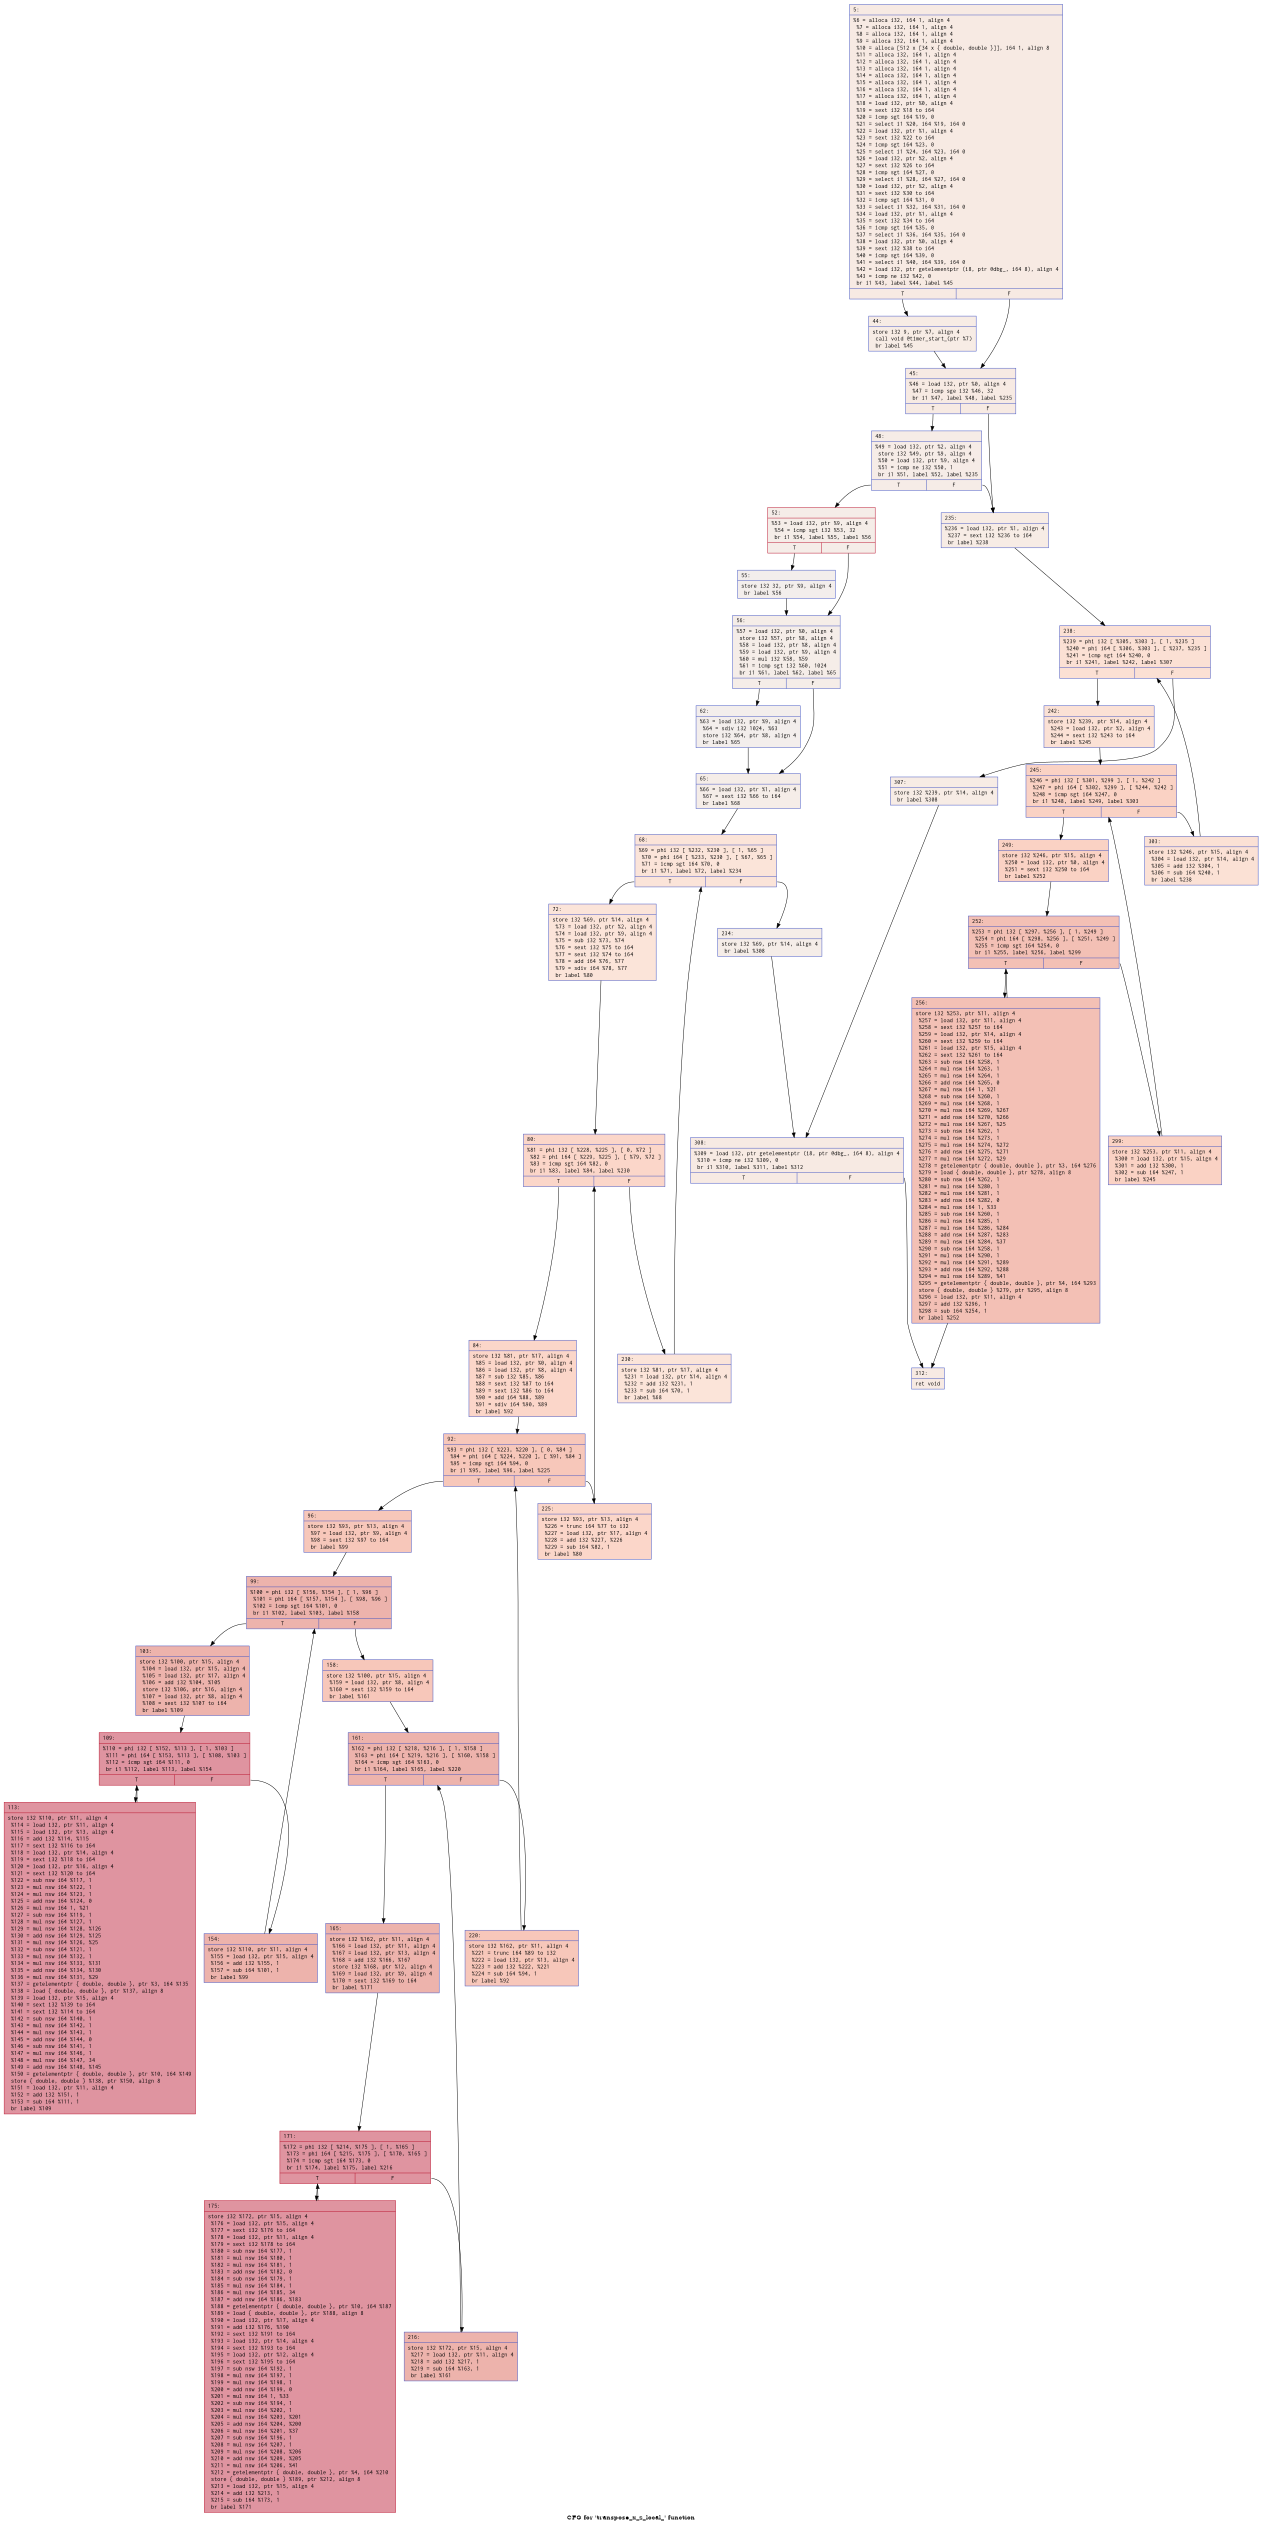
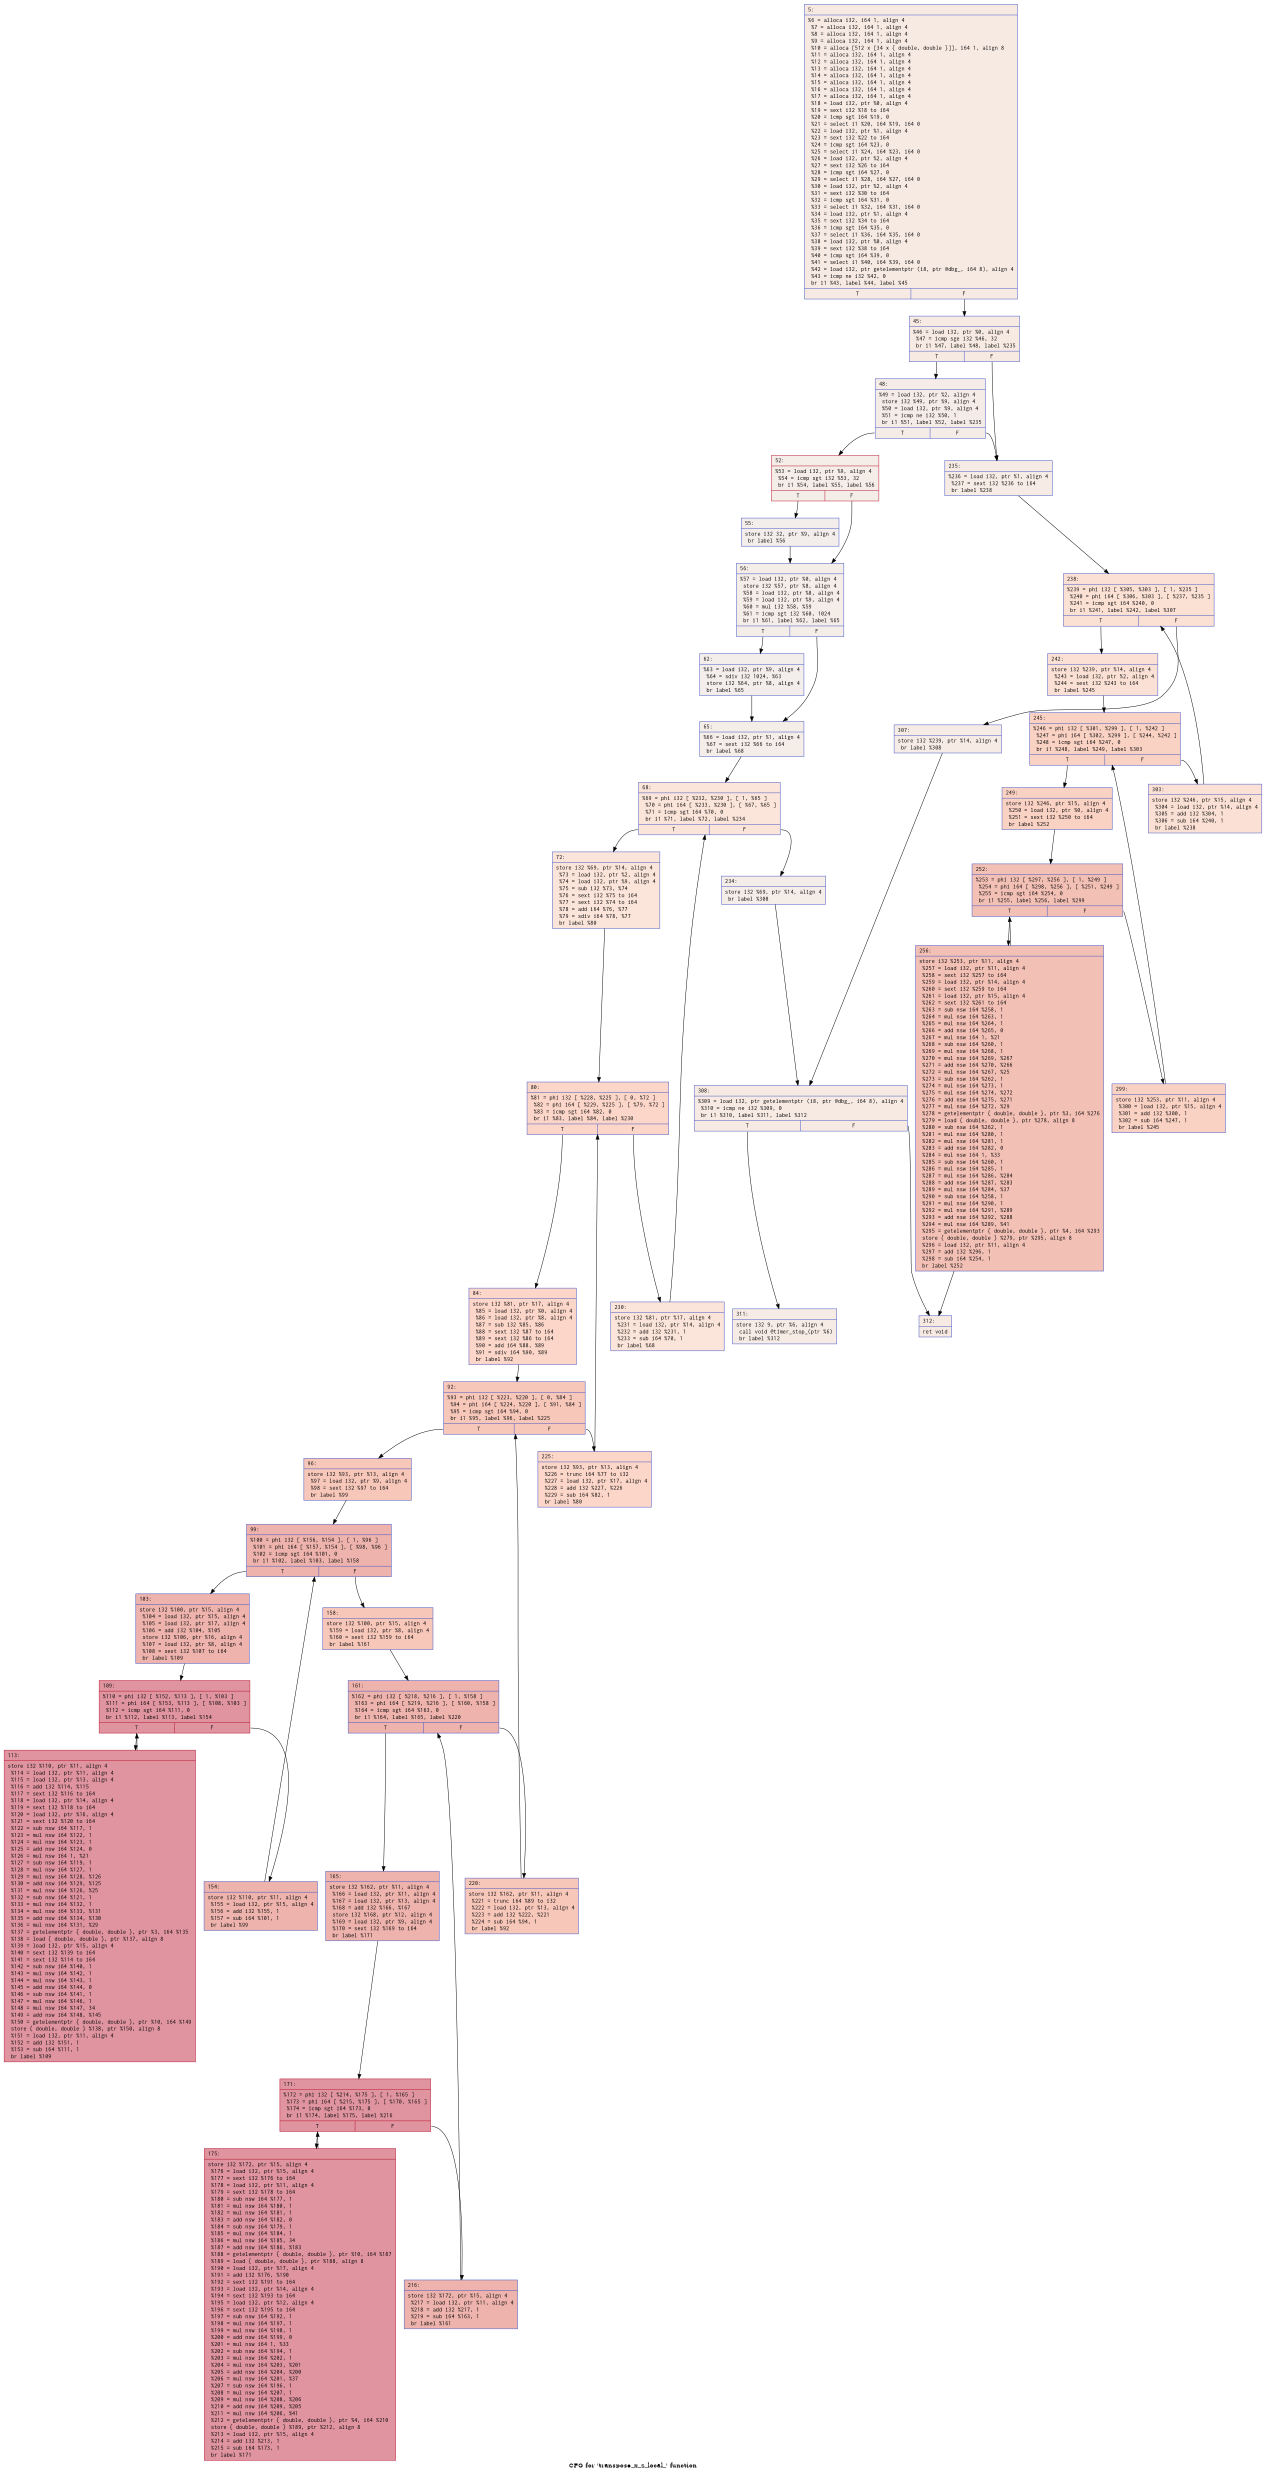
node "44:": removed
node "311:": added
